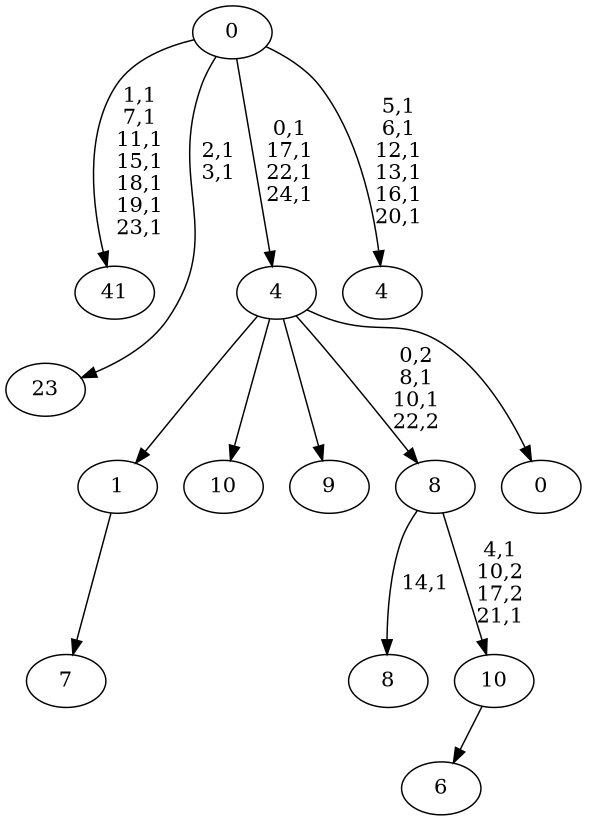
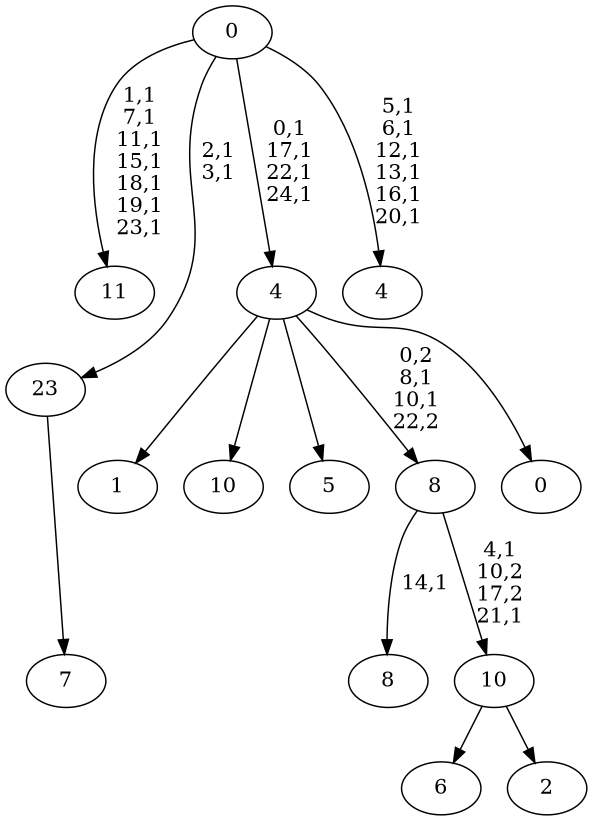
node "41": label "41" -> "11"
node "9": label "9" -> "5"
edge "1" -> "7": now "23" -> "7"
node "2": added
